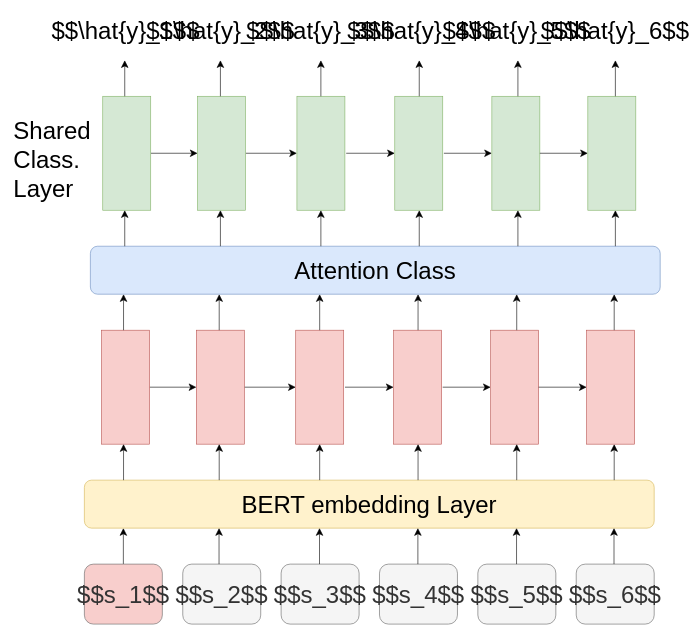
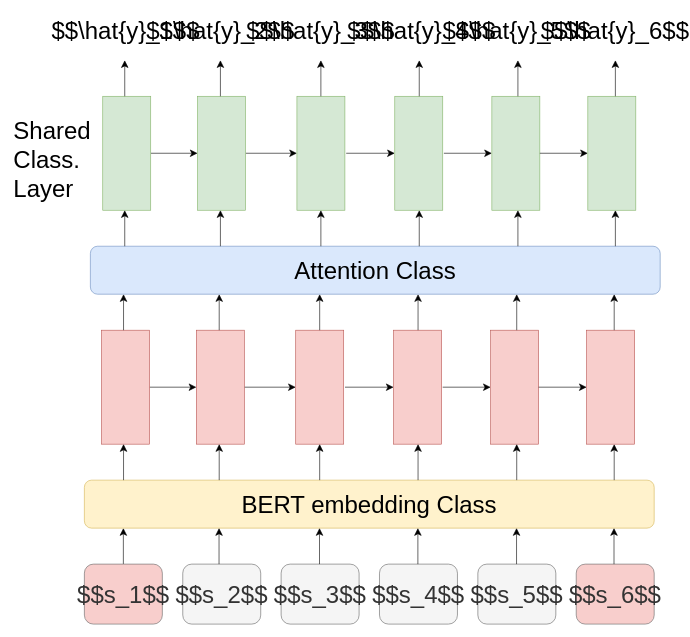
node "BERT embedding Layer": label "BERT embedding Layer" -> "BERT embedding Class"
node "$$s_6$$": fillcolor #f5f5f5 -> #f8cecc
